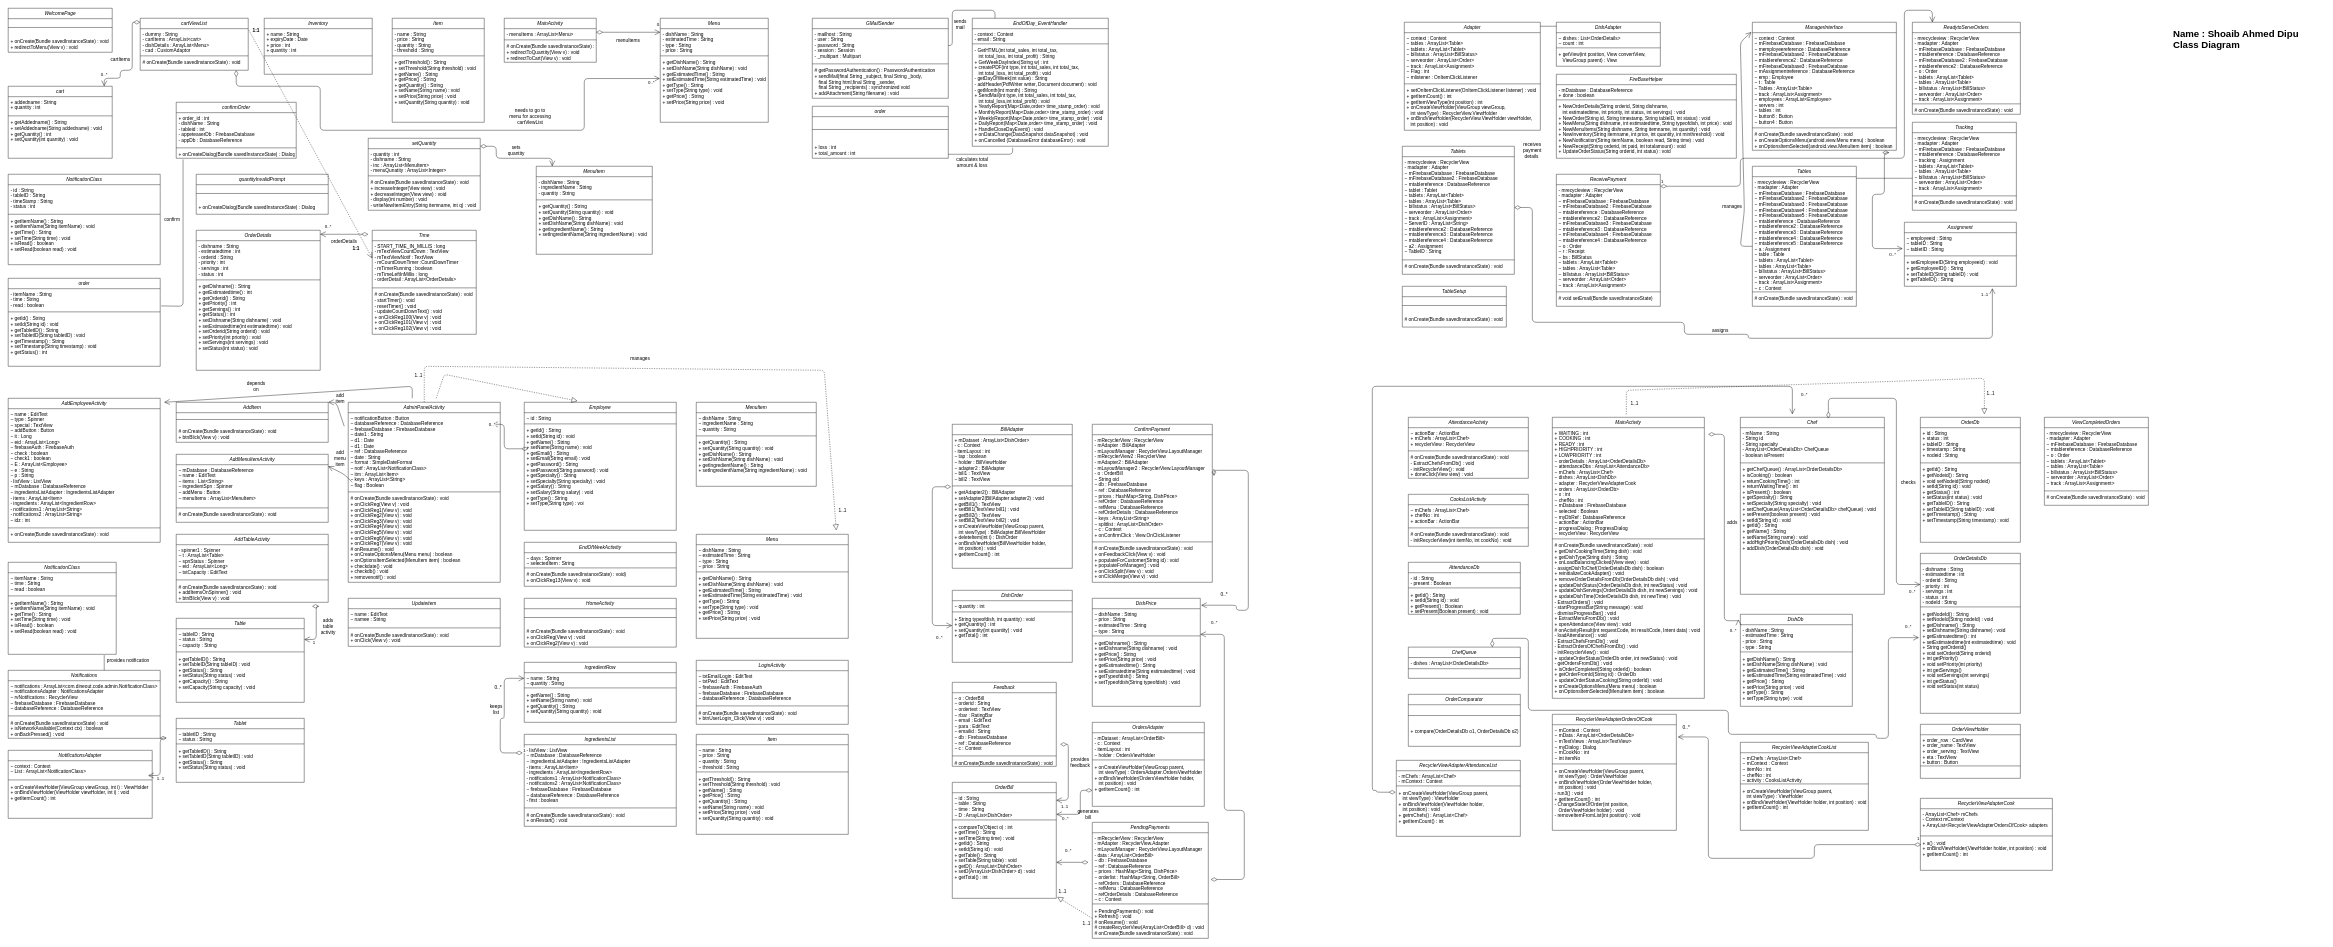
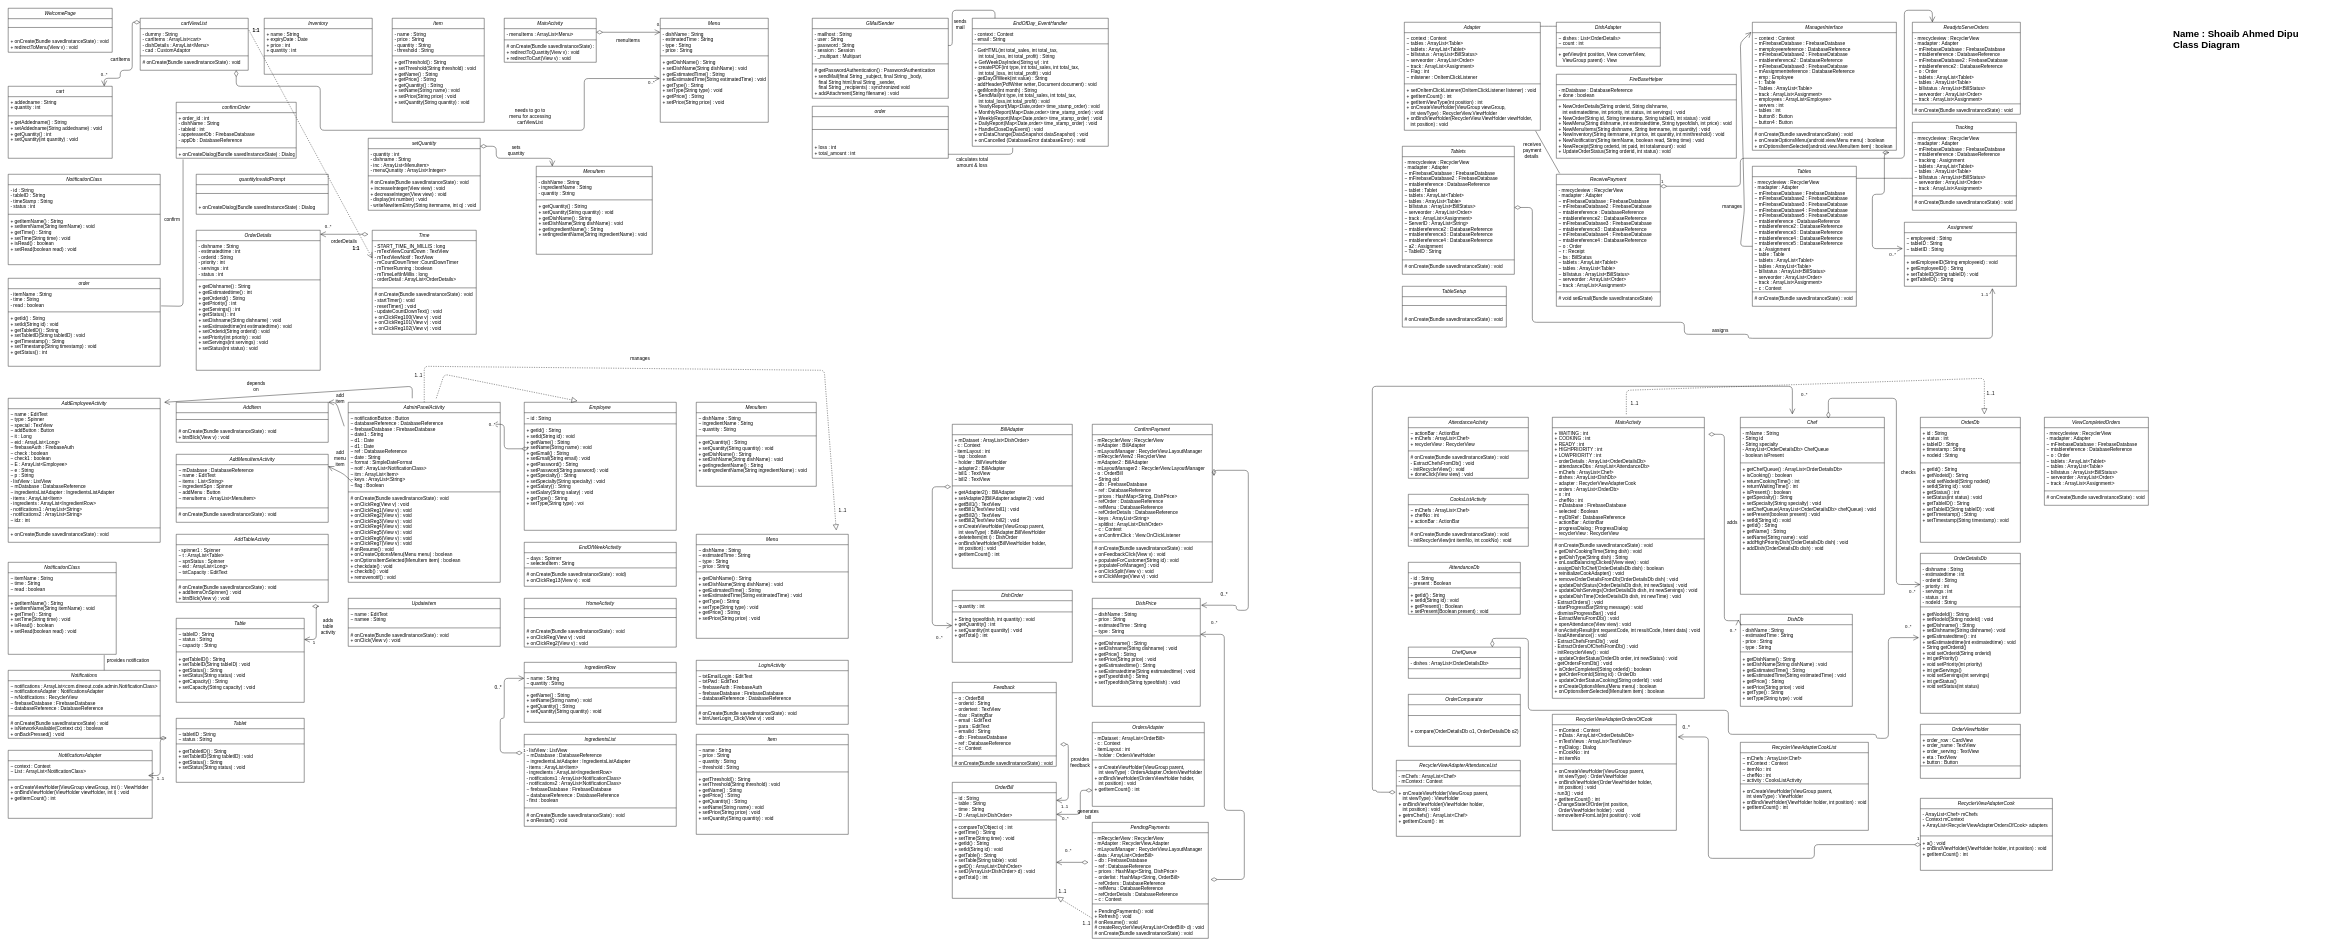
edge "+ setOnItemClickListener(OnItemClickListener listener) : void + getItemCount() : int + getItemViewType(int position) : int + onCreateViewHolder(ViewGroup viewGroup, int viewType) : RecyclerView.ViewHolder + onBindViewHolder(RecyclerView.ViewHolder viewHolder, int position) : void" -- "ReceivePayment": added
node "checks": moved (1908, 482) -> (1908, 472)
node "keeps list": removed
